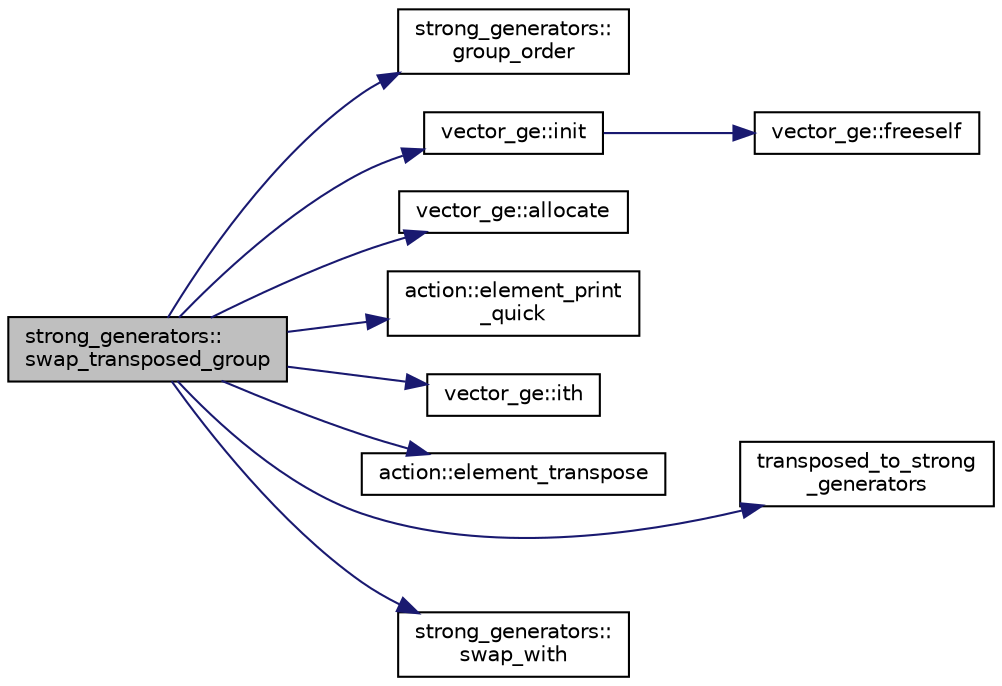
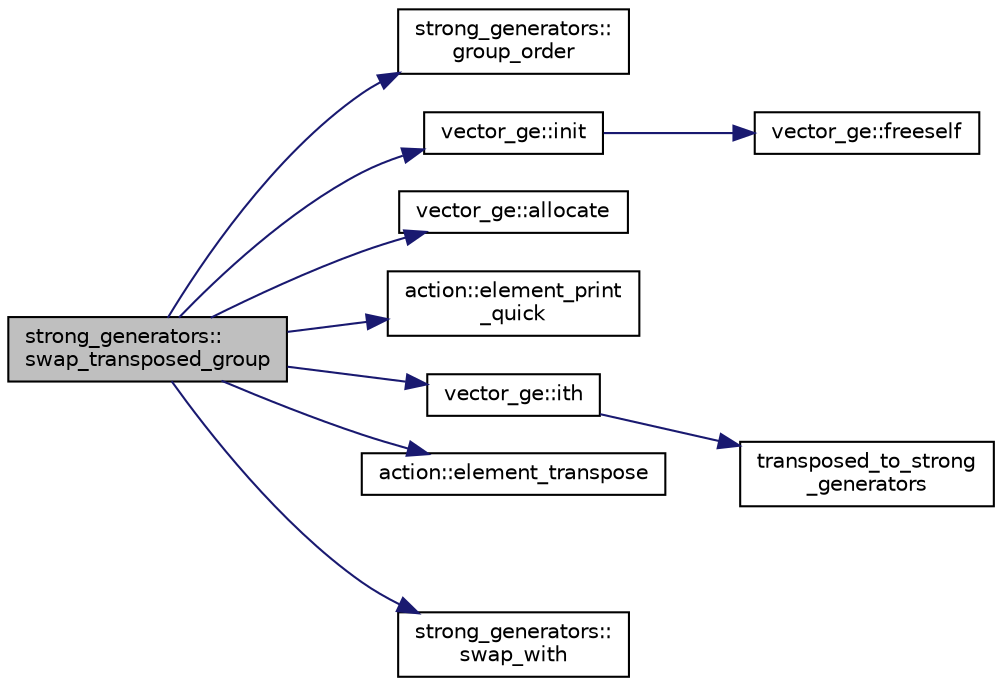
edge "strong_generators:: swap_transposed_group" -> "transposed_to_strong _generators": now "vector_ge::ith" -> "transposed_to_strong _generators"
